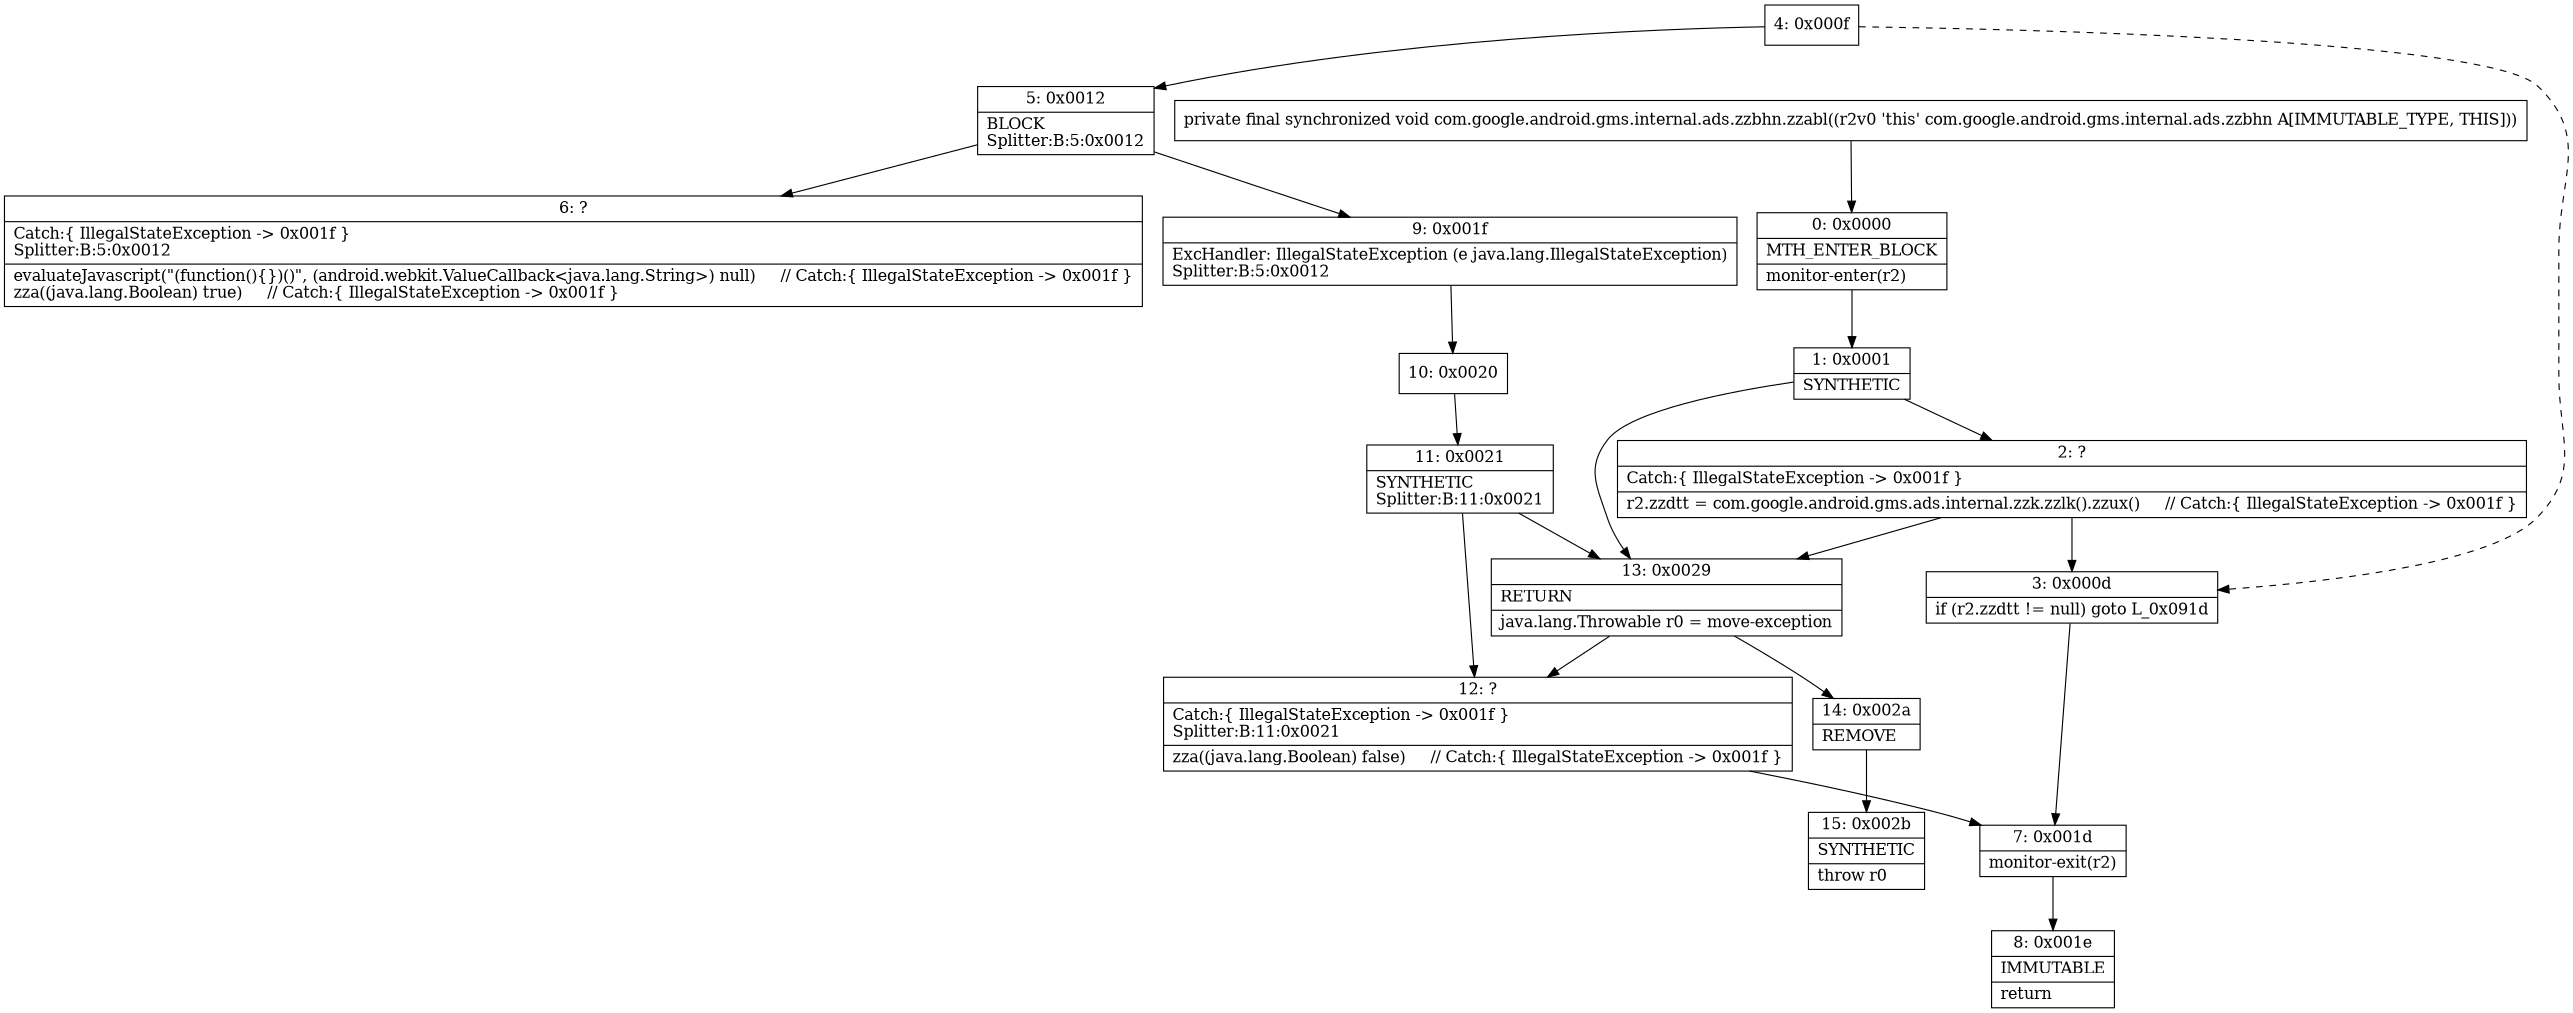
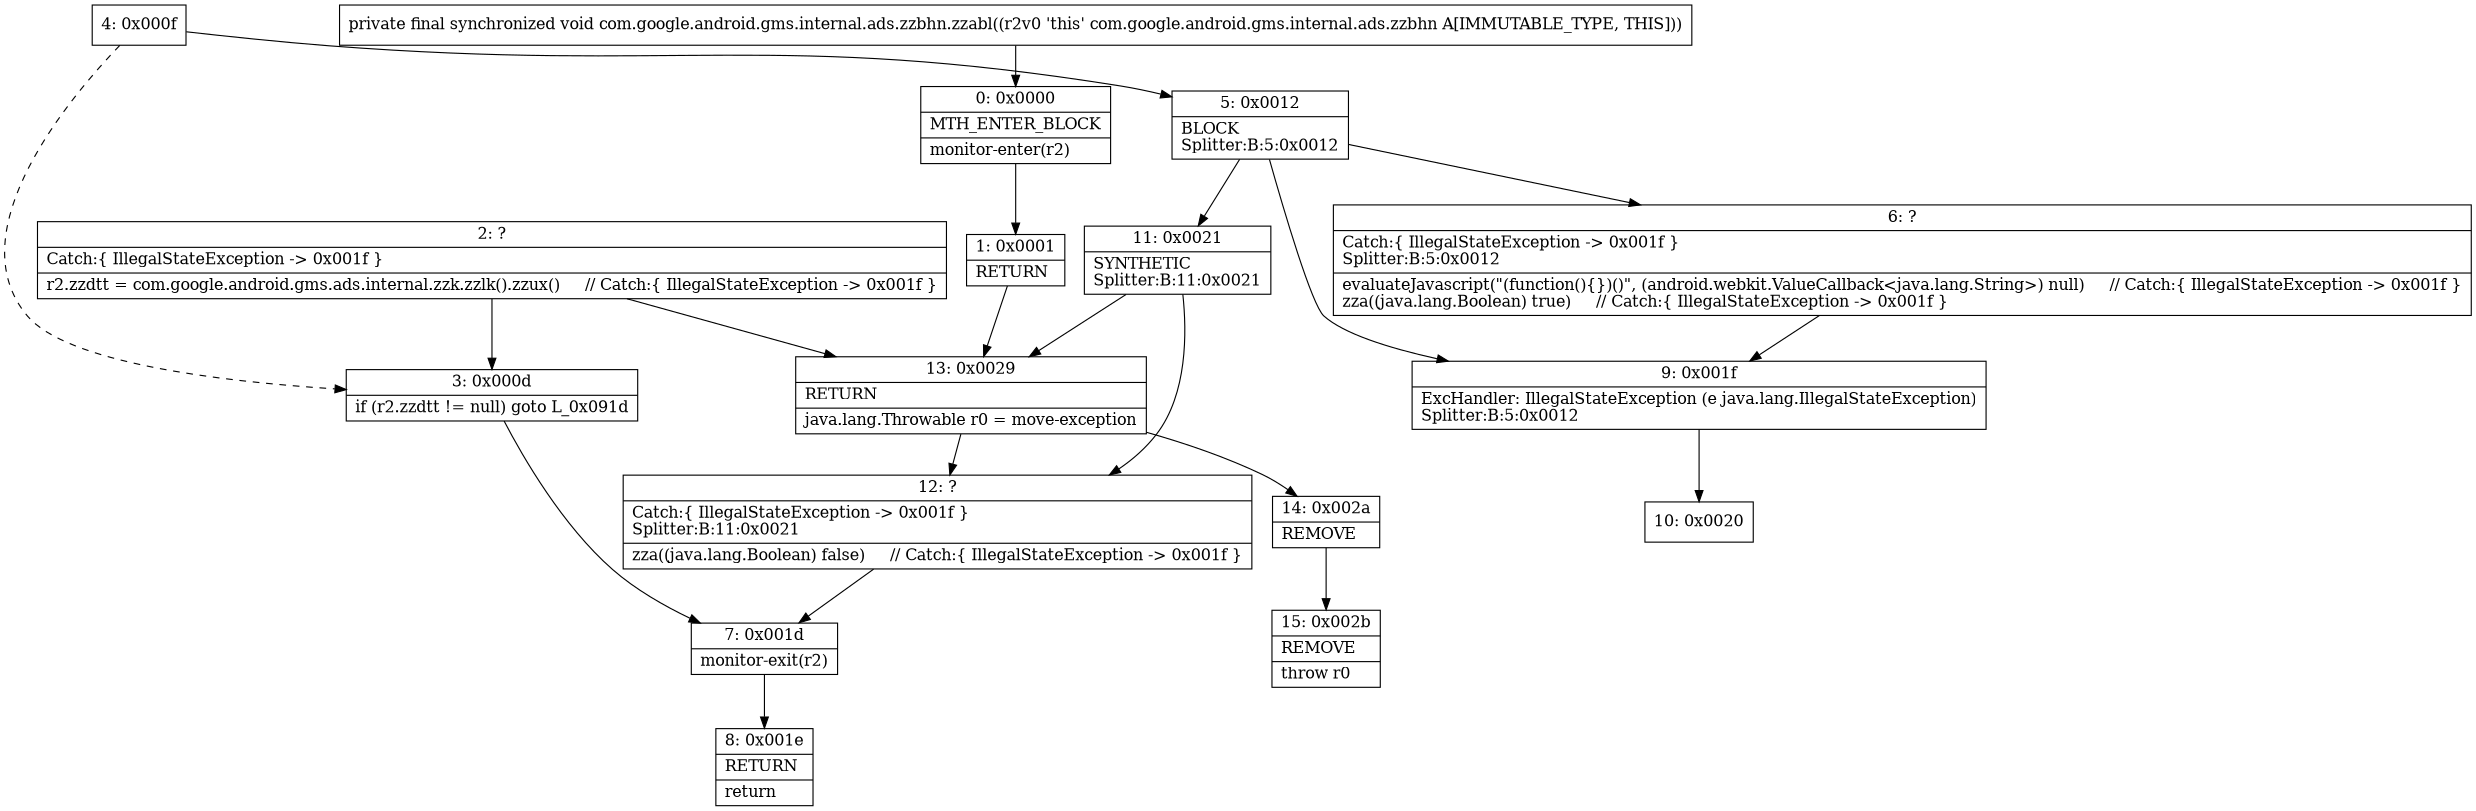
edge "6: ?" -> "9: 0x001f": added
node "1: 0x0001": text "SYNTHETIC" -> "RETURN"
edge "10: 0x0020" -> "11: 0x0021": now "5: 0x0012" -> "11: 0x0021"
edge "1: 0x0001" -> "2: ?": removed
node "15: 0x002b": text "SYNTHETIC" -> "REMOVE"
node "8: 0x001e": text "IMMUTABLE" -> "RETURN"
